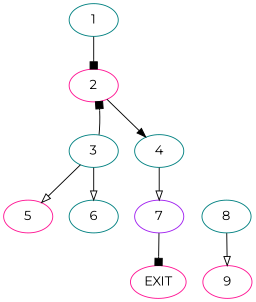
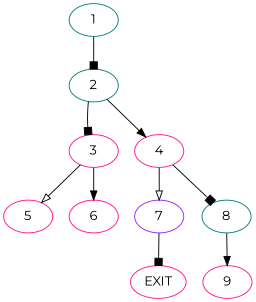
node "2": color deeppink -> teal
edge "3" -> "2": reversed
node "3": color teal -> deeppink
node "4": color teal -> deeppink
edge "3" -> "6": arrowhead onormal -> normal
edge "4" -> "8": added
node "6": color teal -> deeppink
edge "8" -> "9": arrowhead onormal -> normal
